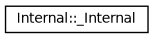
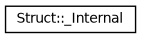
node "Internal::_Internal": label "Internal::_Internal" -> "Struct::_Internal"
